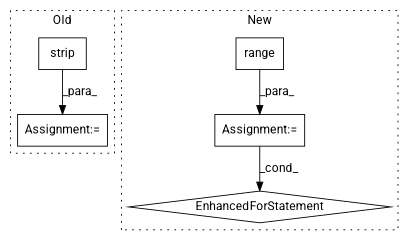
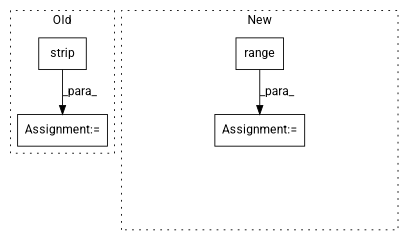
node "EnhancedForStatement": removed
